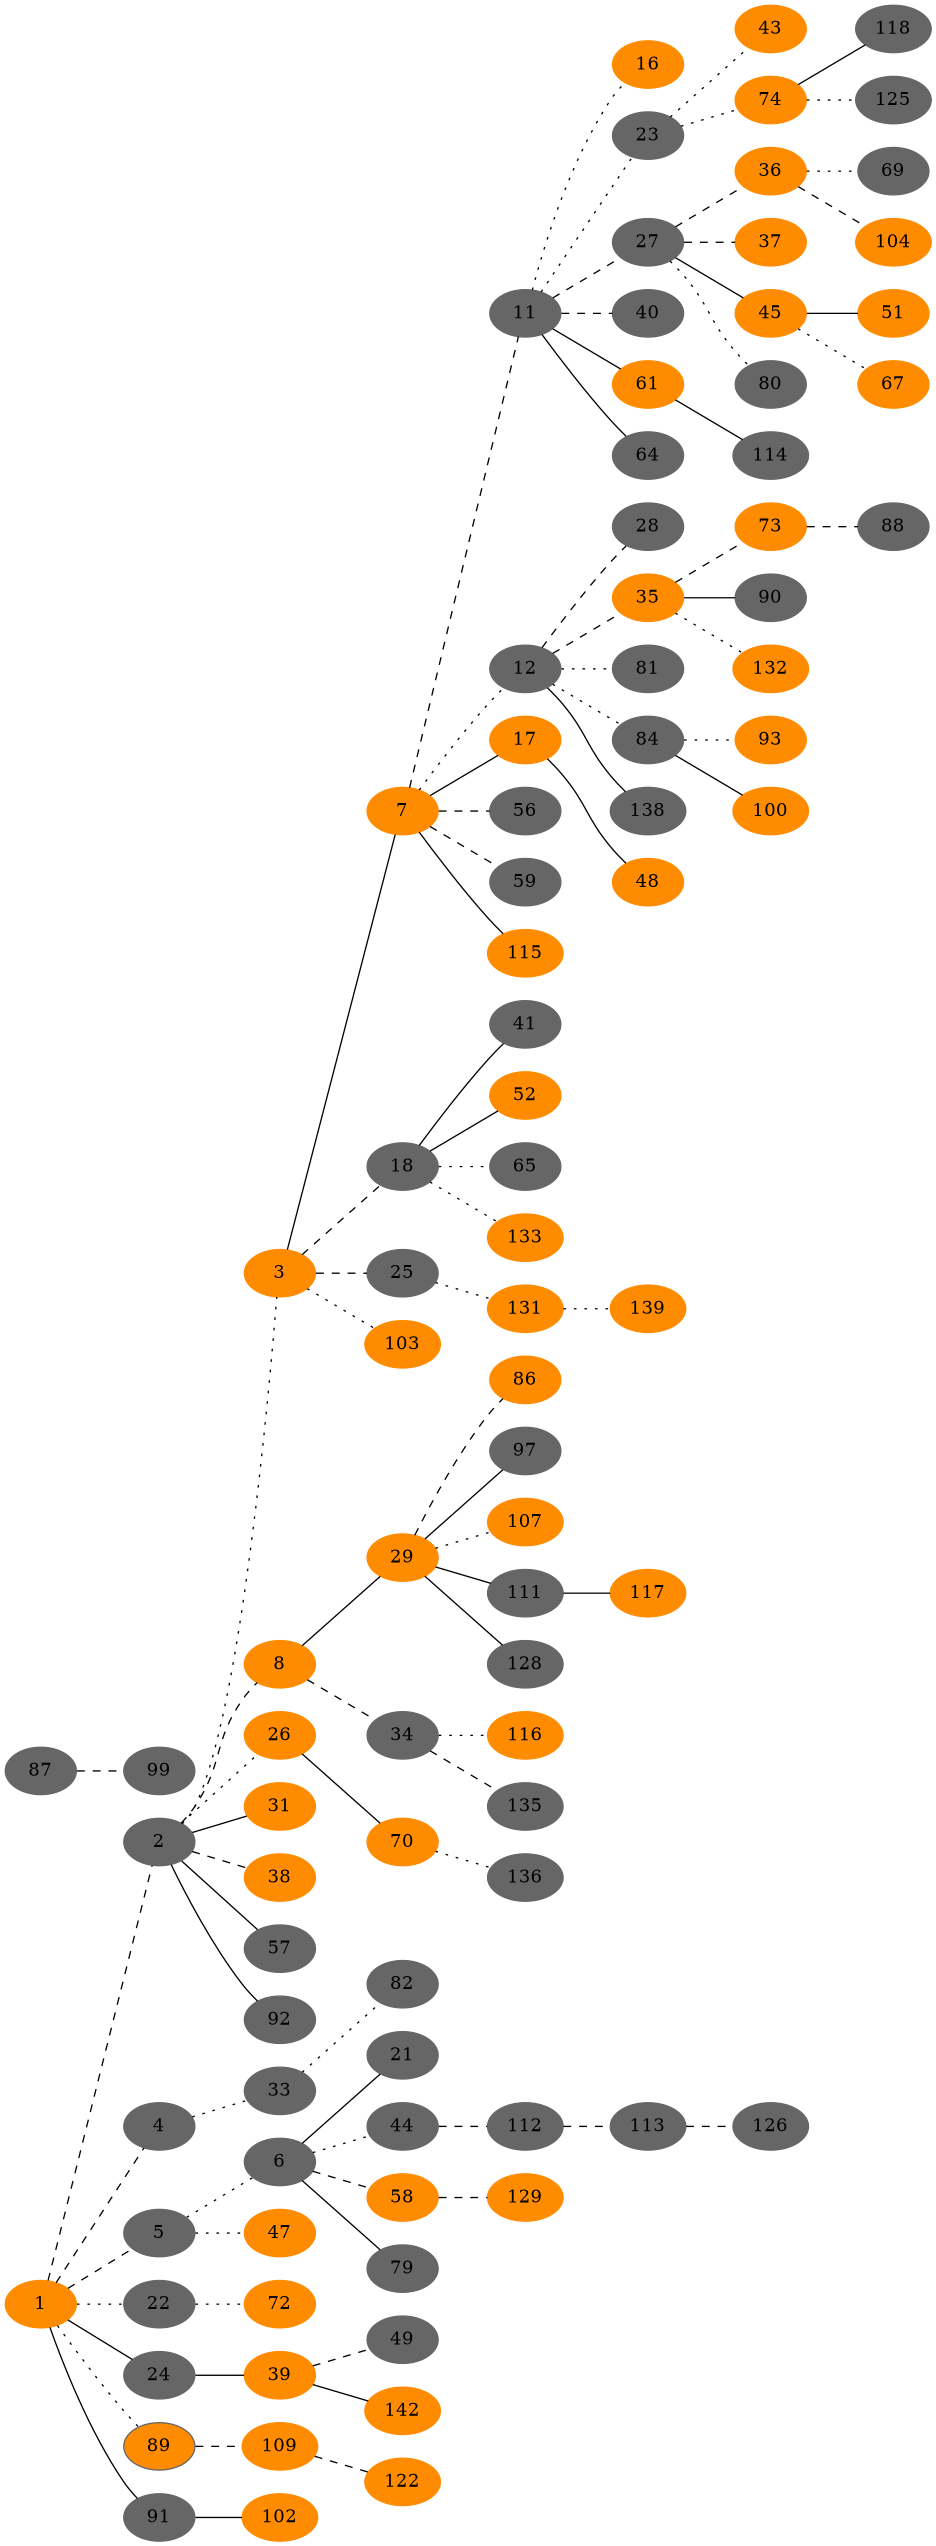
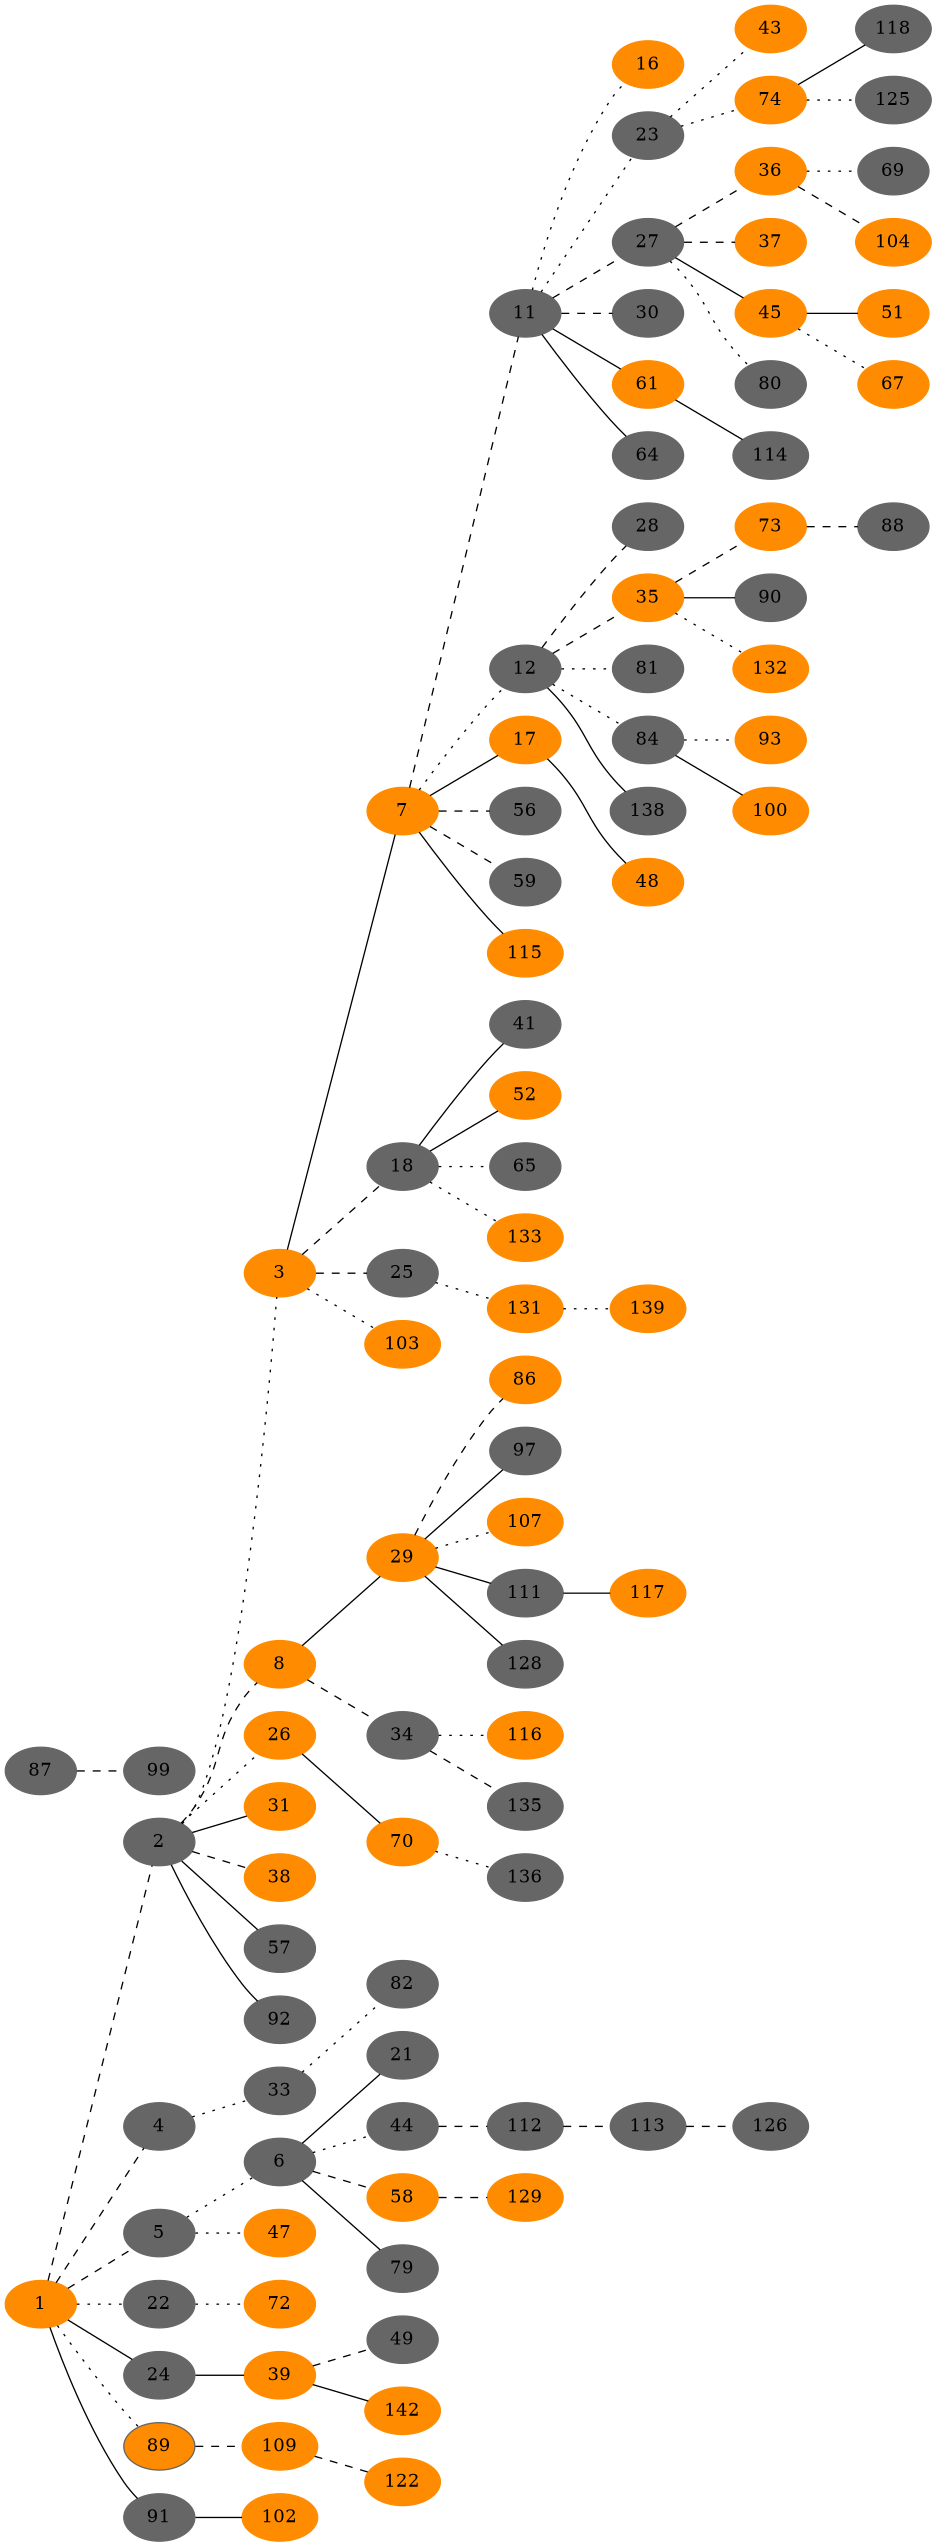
node "40": label "40" -> "30"
